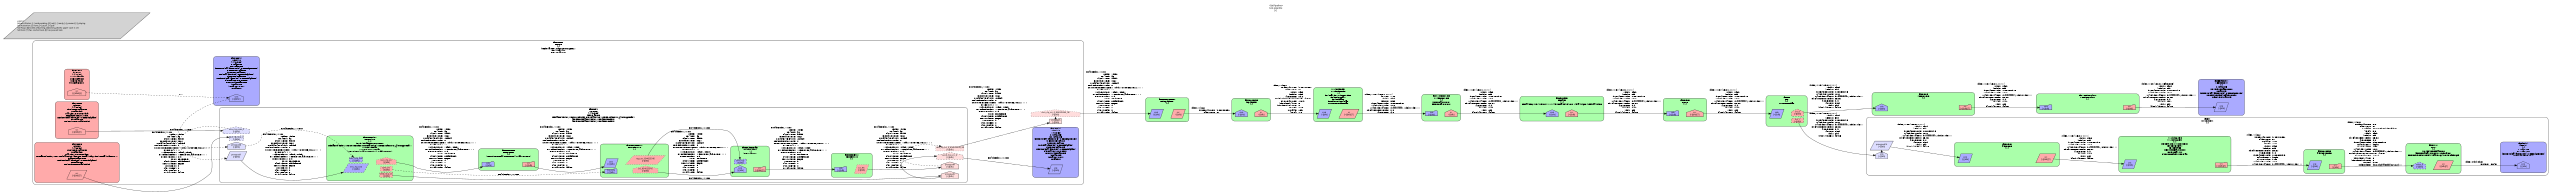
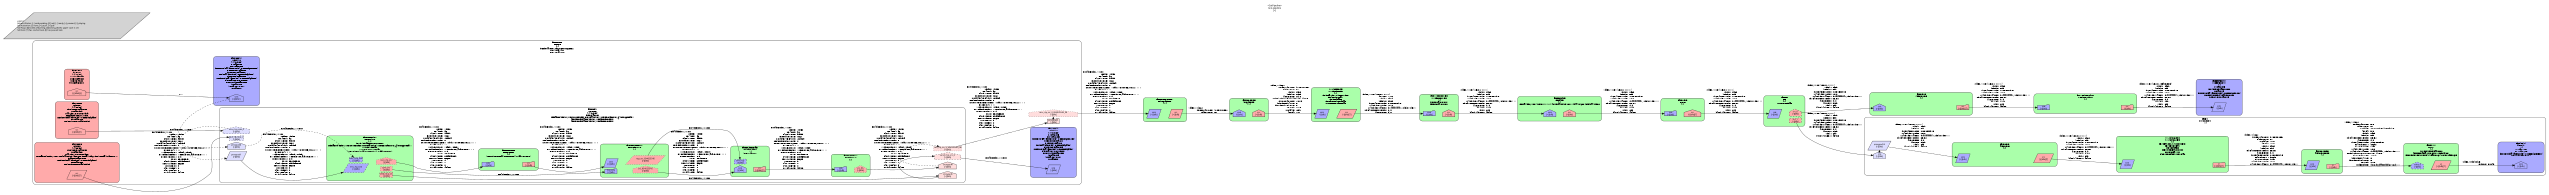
edge "src [>][bfbE][t]" -> "sink [>][bfbE]": style dashed -> solid
node "src_96 [>][bfb]": shape parallelogram -> house
edge "sync_src [>][bfb]" -> "rtcp_sink [>][bfb]": style dashed -> solid
